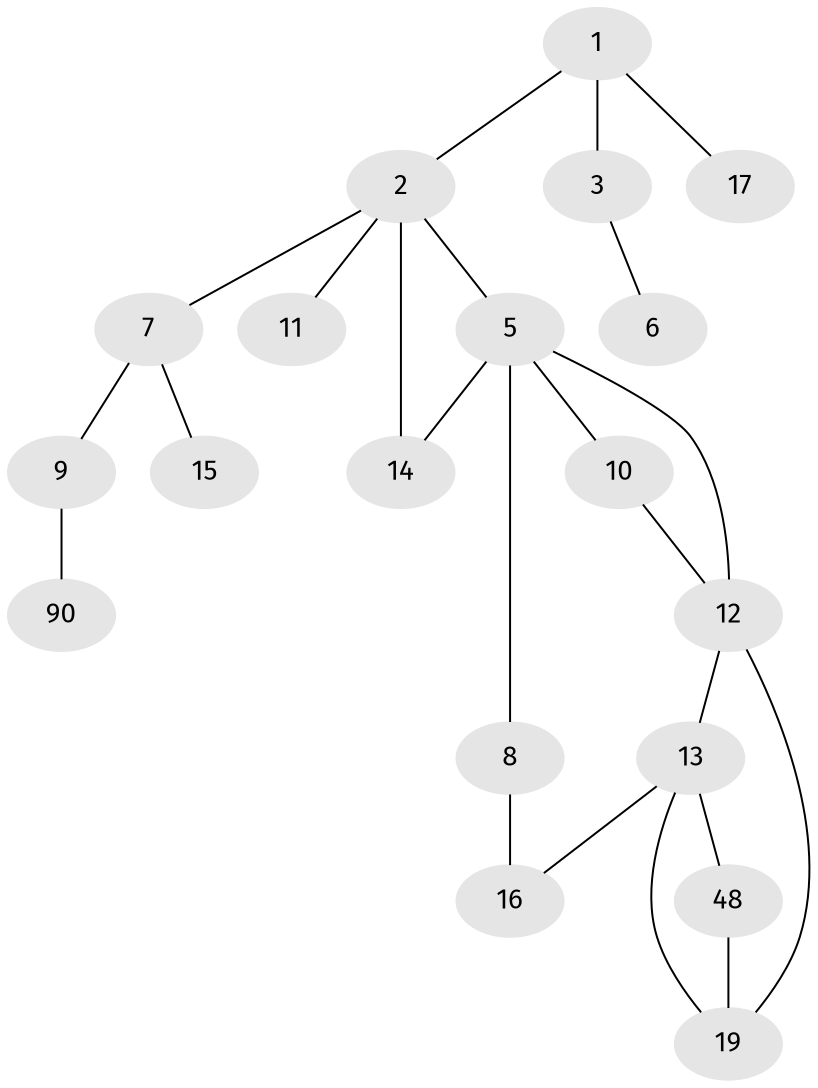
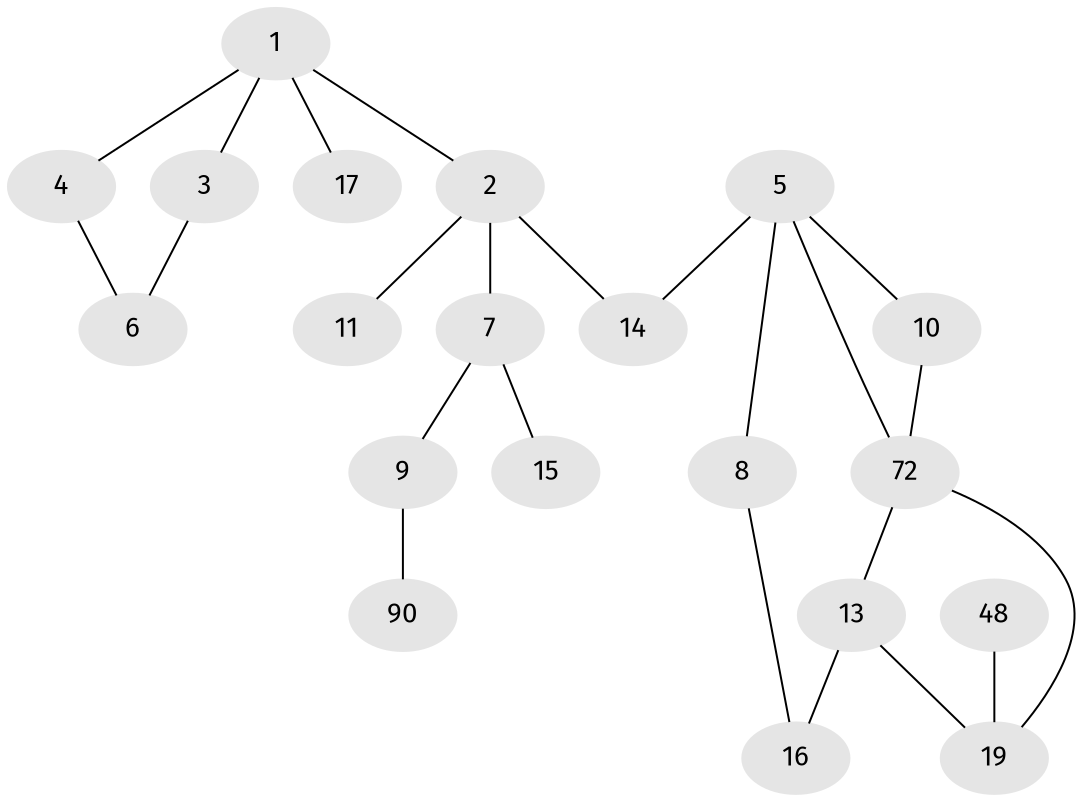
node "4": added
edge "2" -- "5": removed
node "12": label "12" -> "72"
edge "13" -- "48": removed
